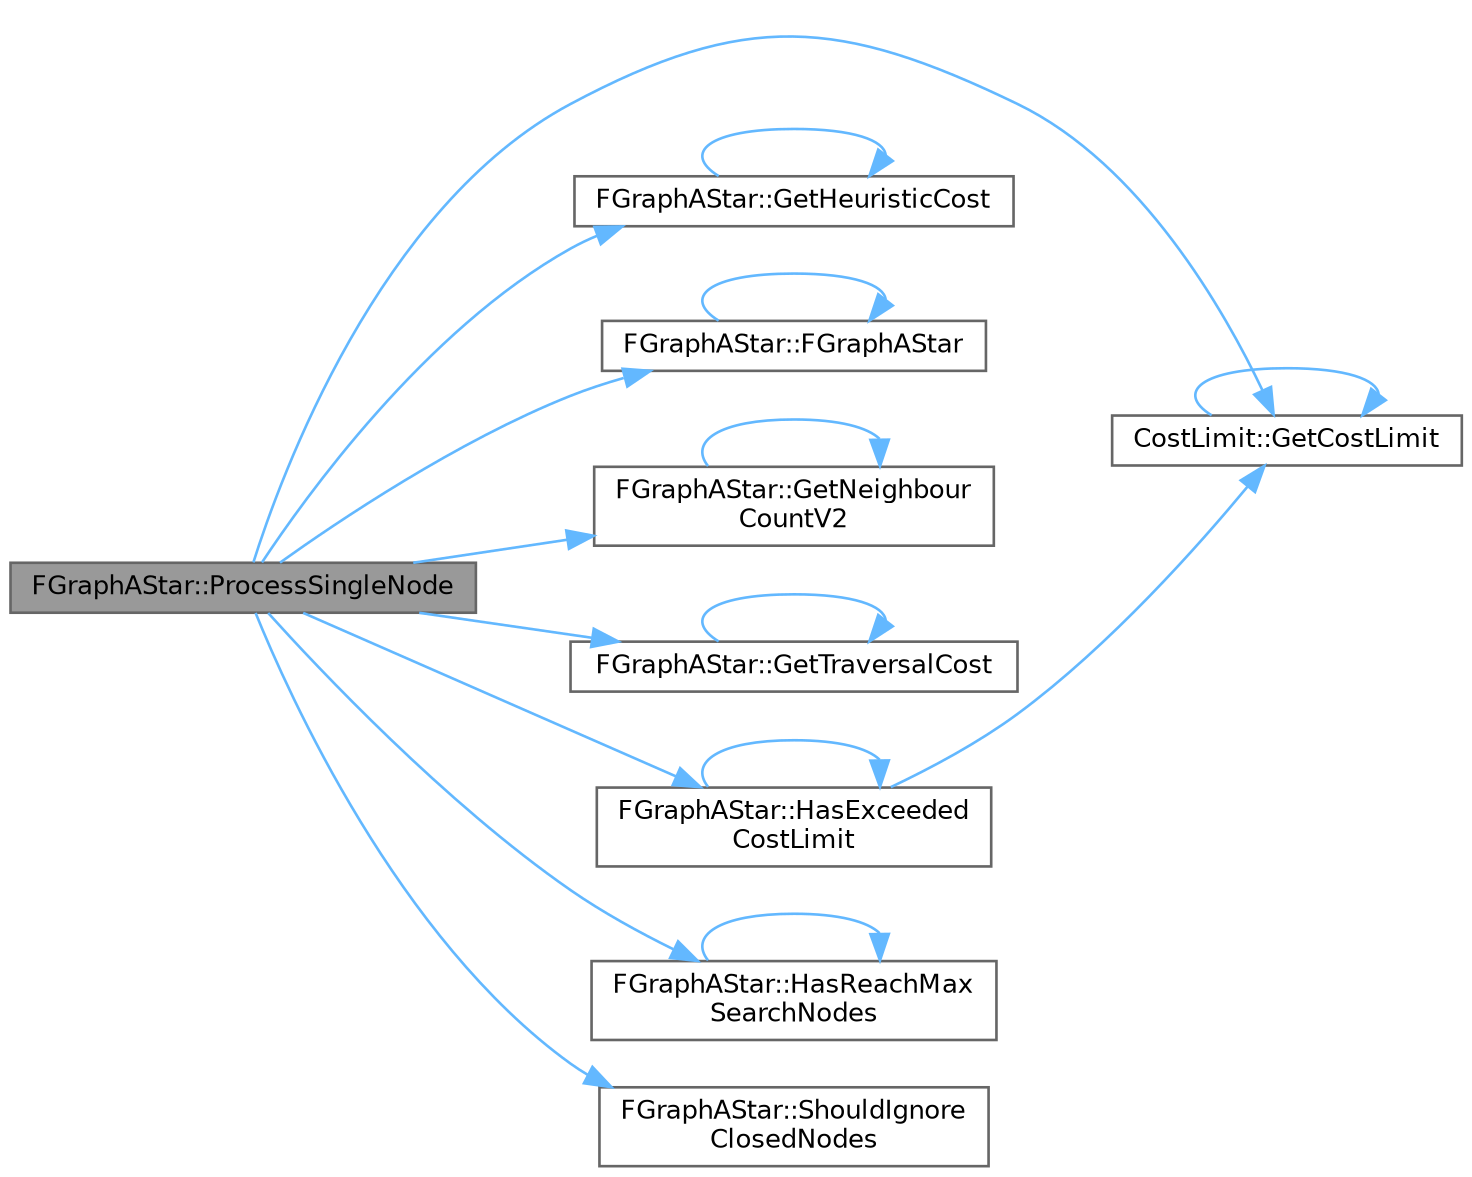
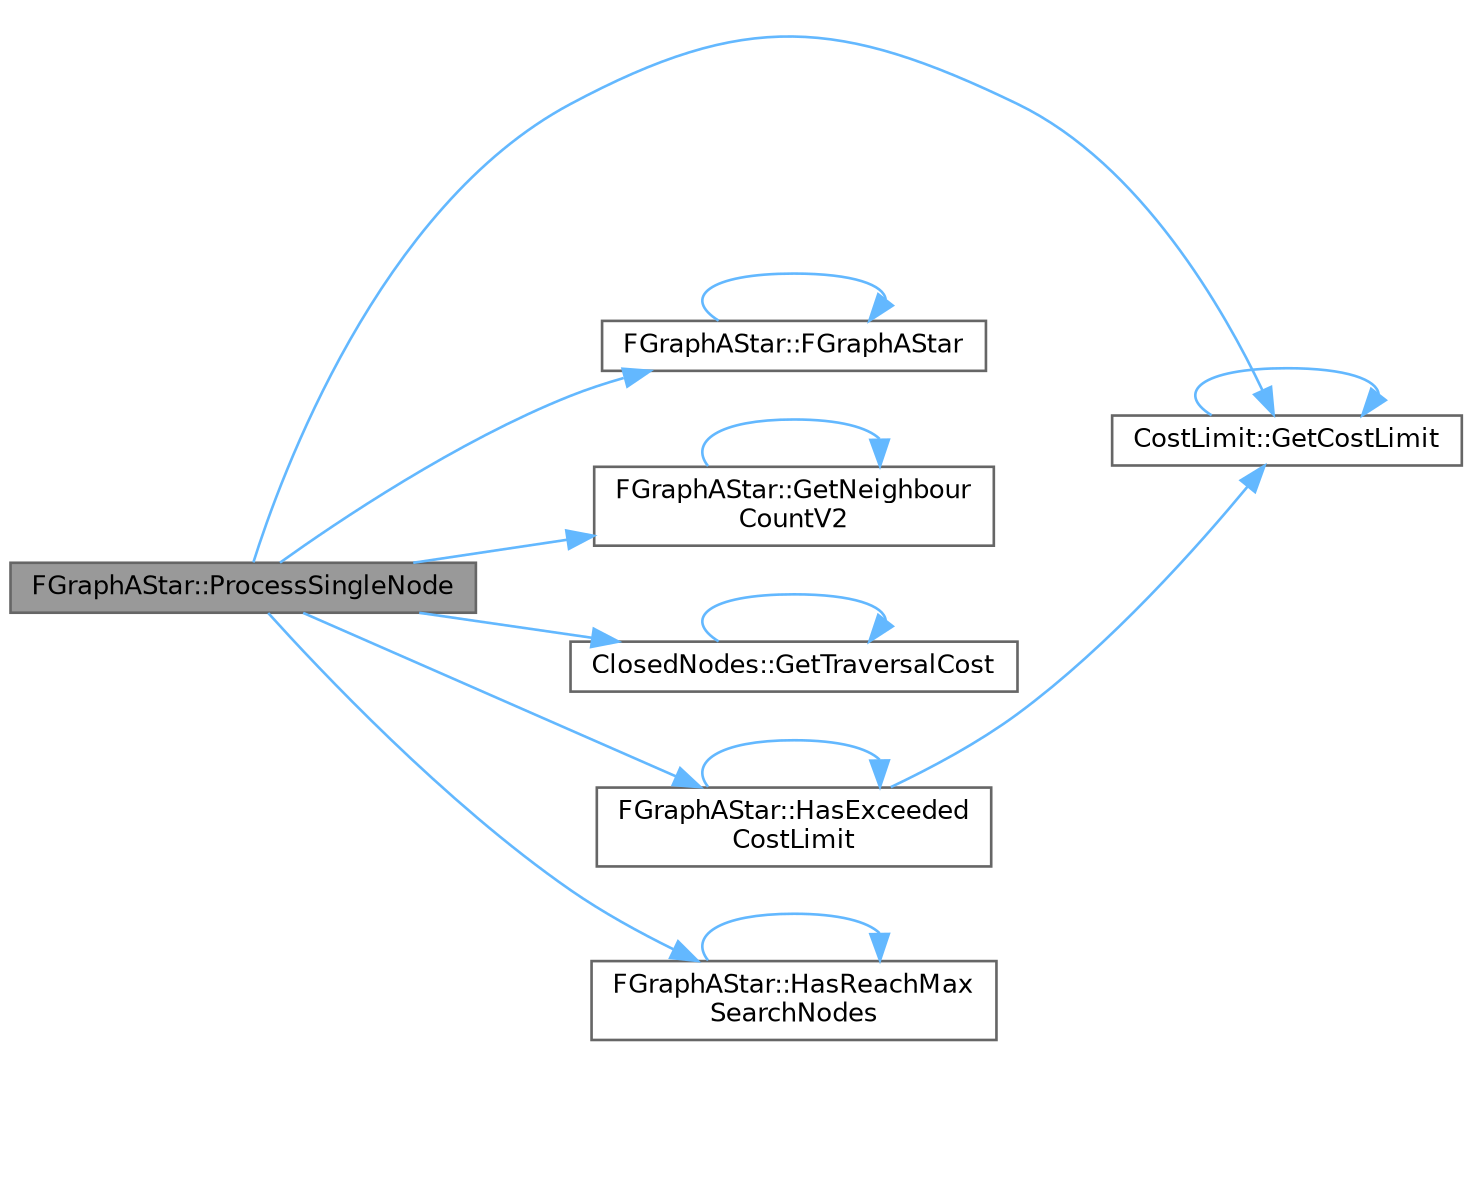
node "FGraphAStar::GetHeuristicCost": removed
node "FGraphAStar::GetTraversalCost": label "FGraphAStar::GetTraversalCost" -> "ClosedNodes::GetTraversalCost"
node "FGraphAStar::ShouldIgnore ClosedNodes": removed
